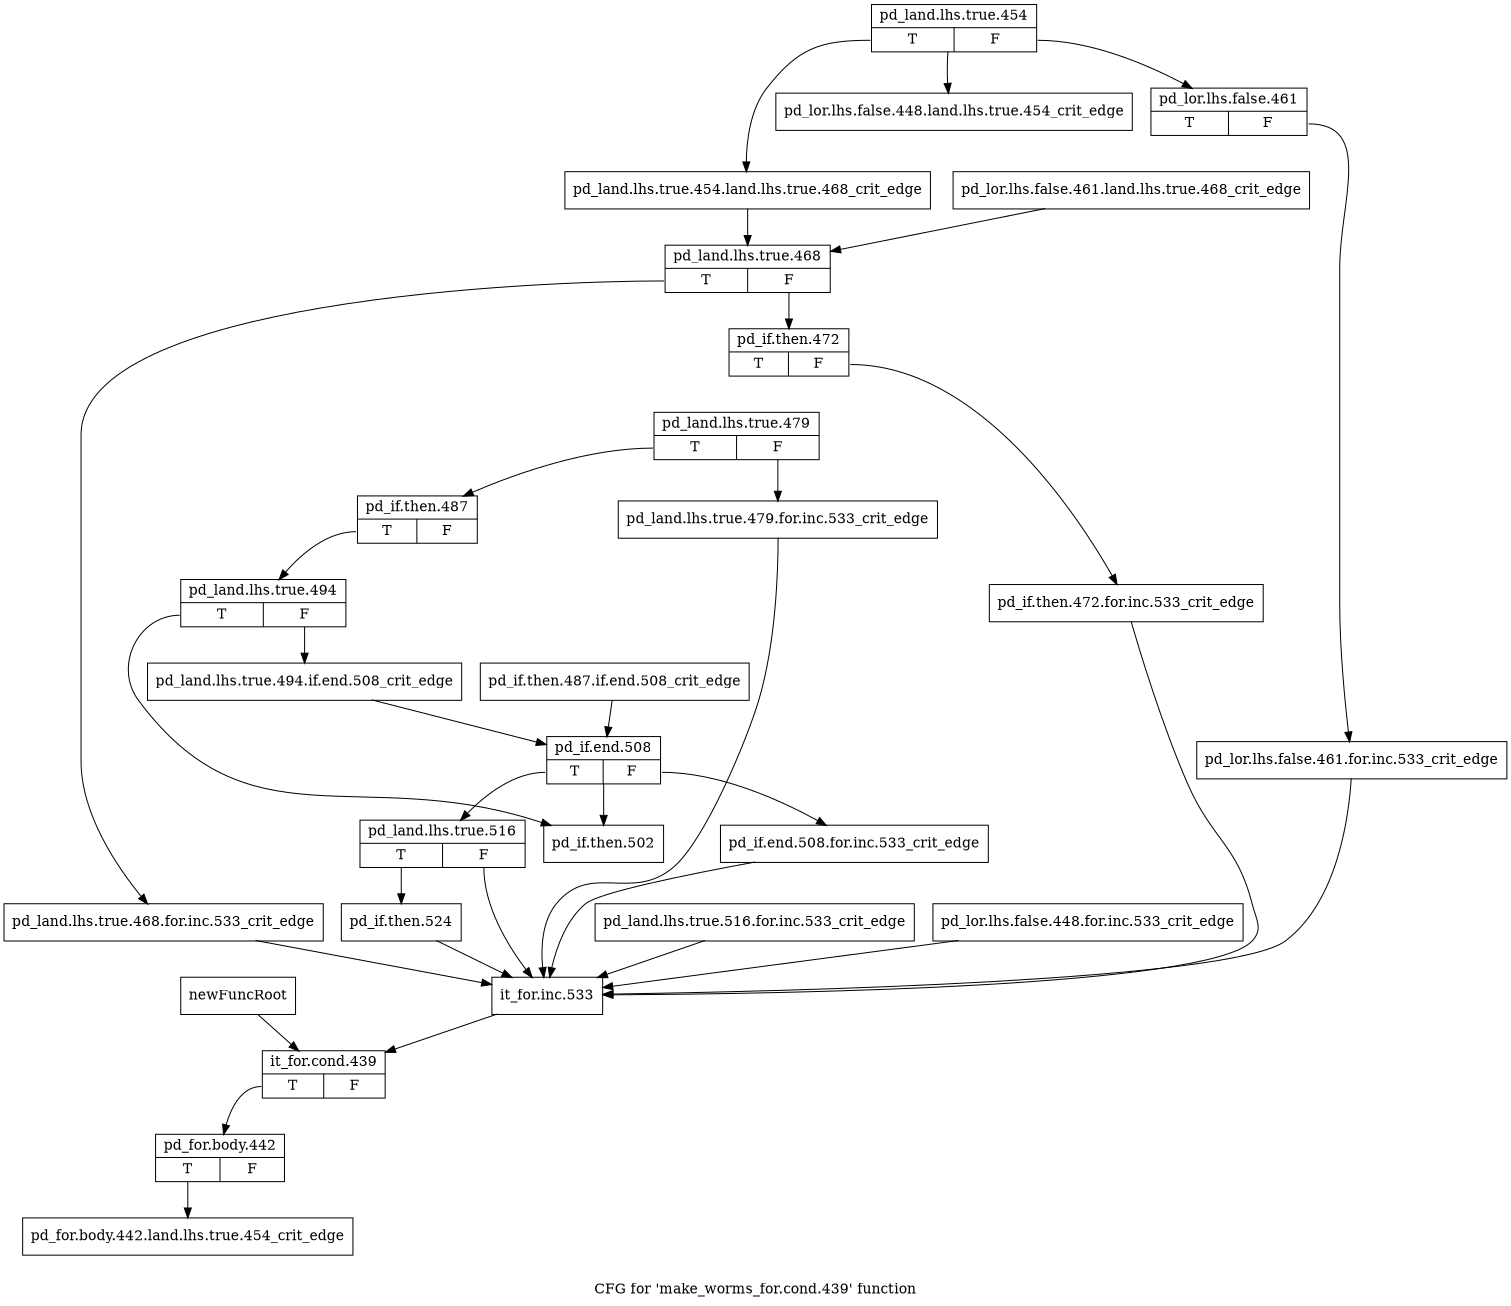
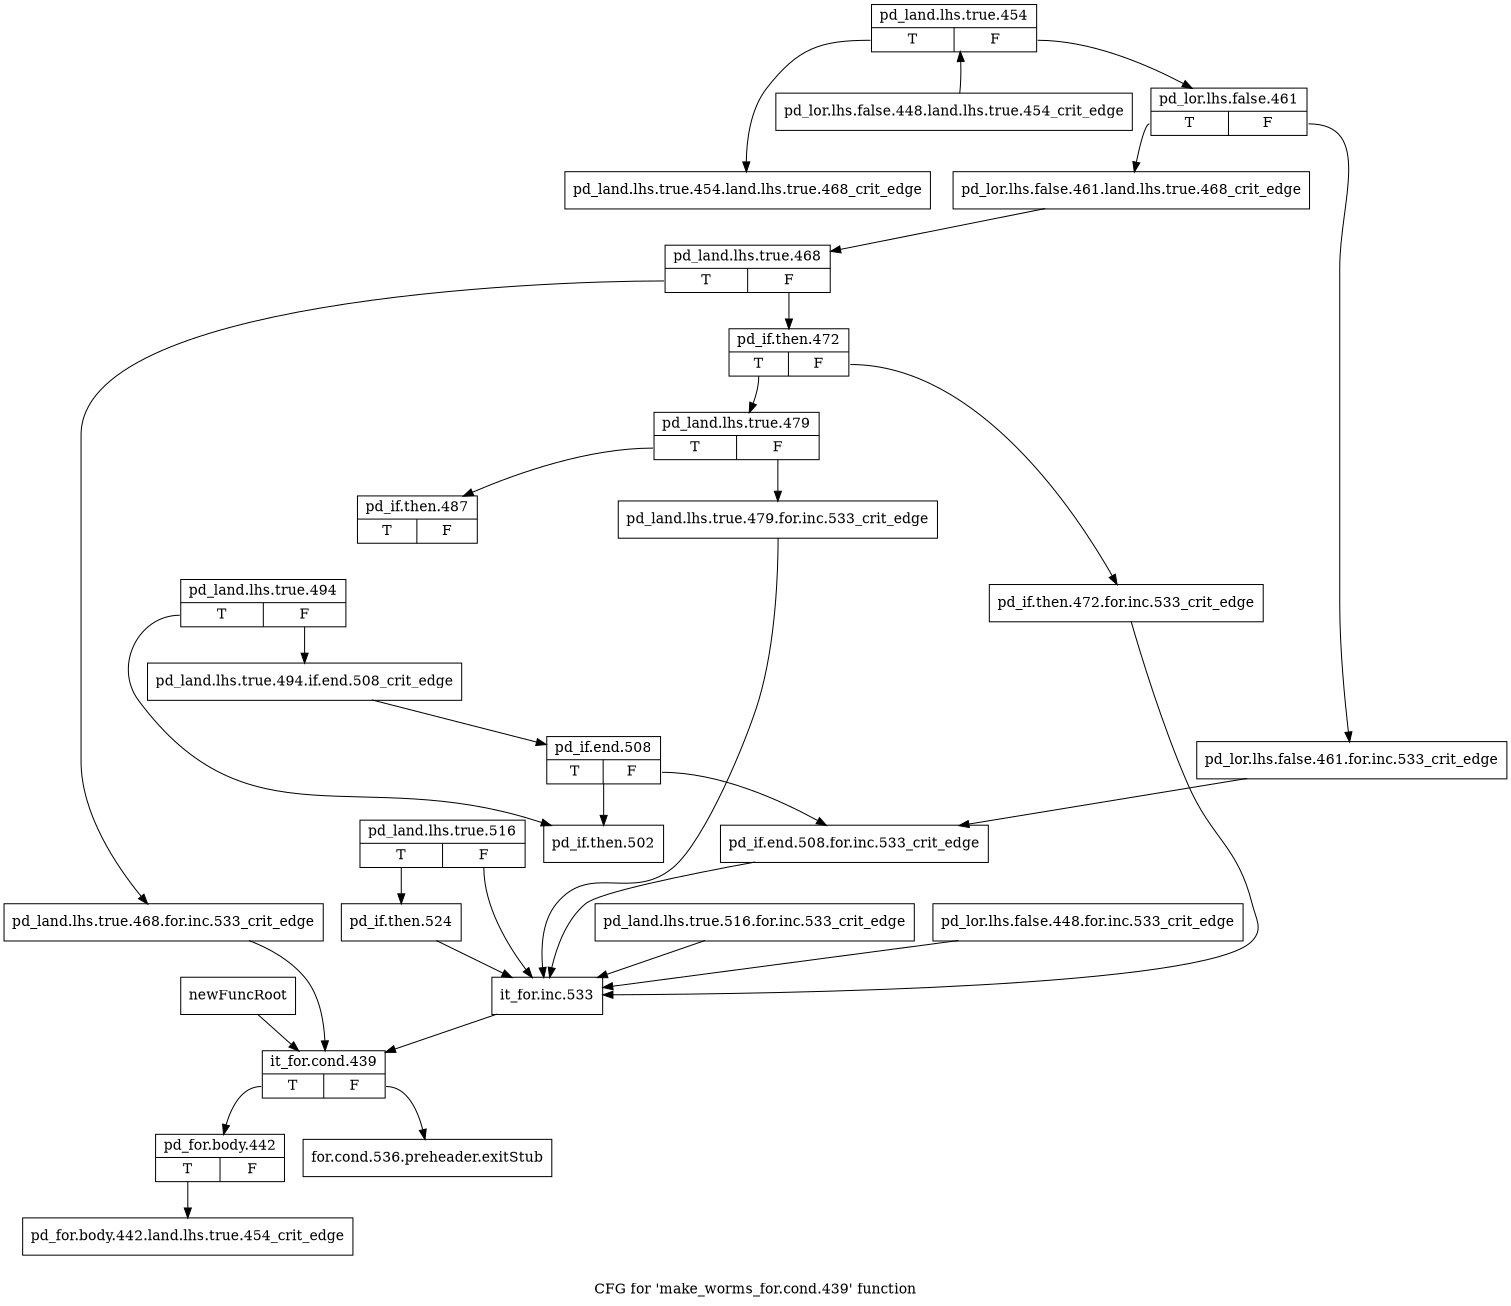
edge "pd_land.lhs.true.454" -> "pd_lor.lhs.false.448.land.lhs.true.454_crit_edge": reversed
edge "pd_lor.lhs.false.461" -> "pd_lor.lhs.false.461.land.lhs.true.468_crit_edge": added
edge "pd_land.lhs.true.454.land.lhs.true.468_crit_edge" -> "pd_land.lhs.true.468": removed
edge "pd_if.then.472" -> "pd_land.lhs.true.479": added
edge "pd_if.then.487" -> "pd_land.lhs.true.494": removed
node "pd_if.then.487.if.end.508_crit_edge": removed
edge "pd_if.end.508" -> "pd_land.lhs.true.516": removed
edge "pd_lor.lhs.false.461.for.inc.533_crit_edge" -> "it_for.inc.533": now "pd_lor.lhs.false.461.for.inc.533_crit_edge" -> "pd_if.end.508.for.inc.533_crit_edge"
edge "pd_land.lhs.true.468.for.inc.533_crit_edge" -> "it_for.inc.533": now "pd_land.lhs.true.468.for.inc.533_crit_edge" -> "it_for.cond.439"
node "for.cond.536.preheader.exitStub": added
